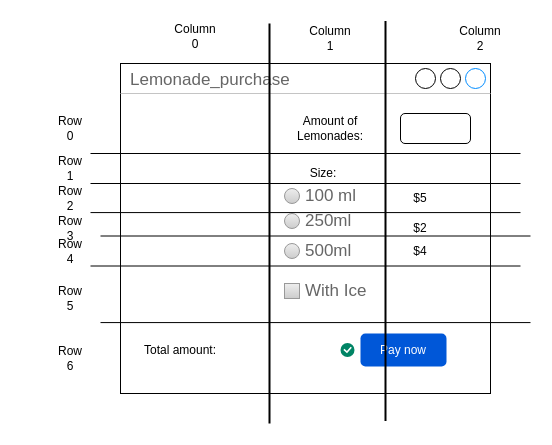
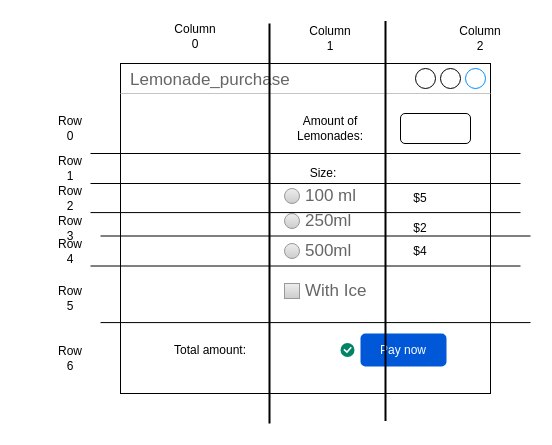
node "Total amount:": moved (181, 350) -> (211, 350)
